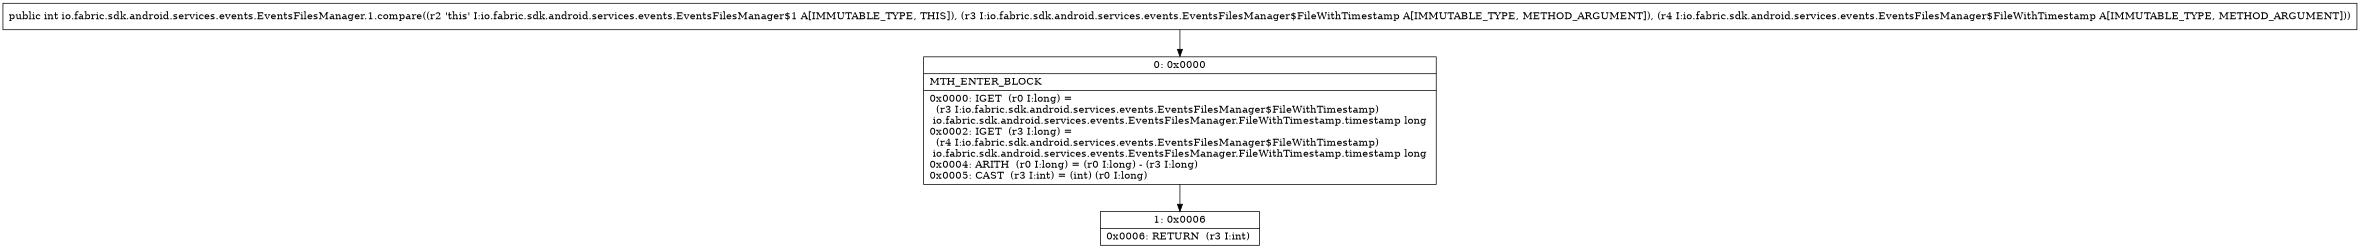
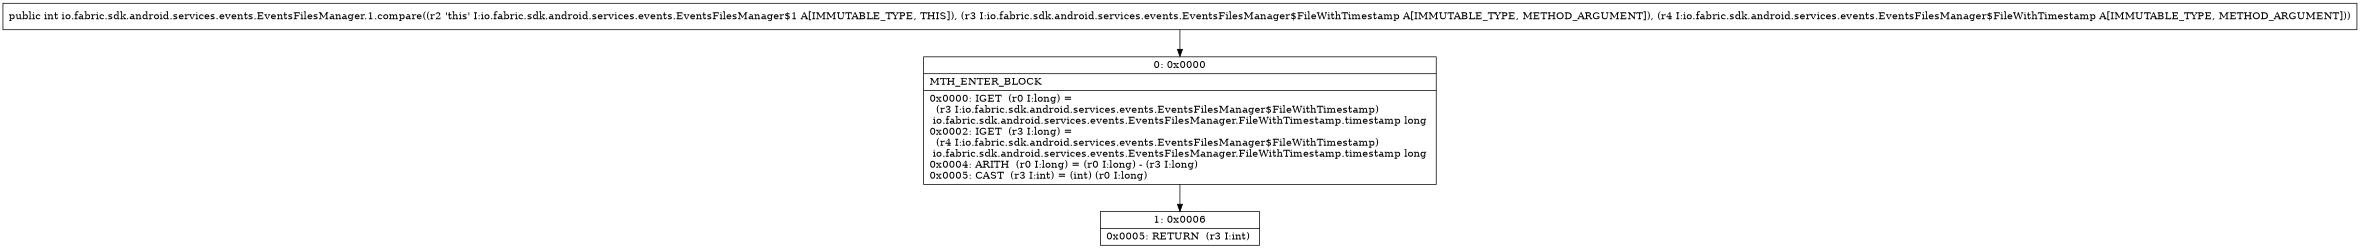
node "1: 0x0006": text "0x0006: RETURN  (r3 I:int)" -> "0x0005: RETURN  (r3 I:int)"
